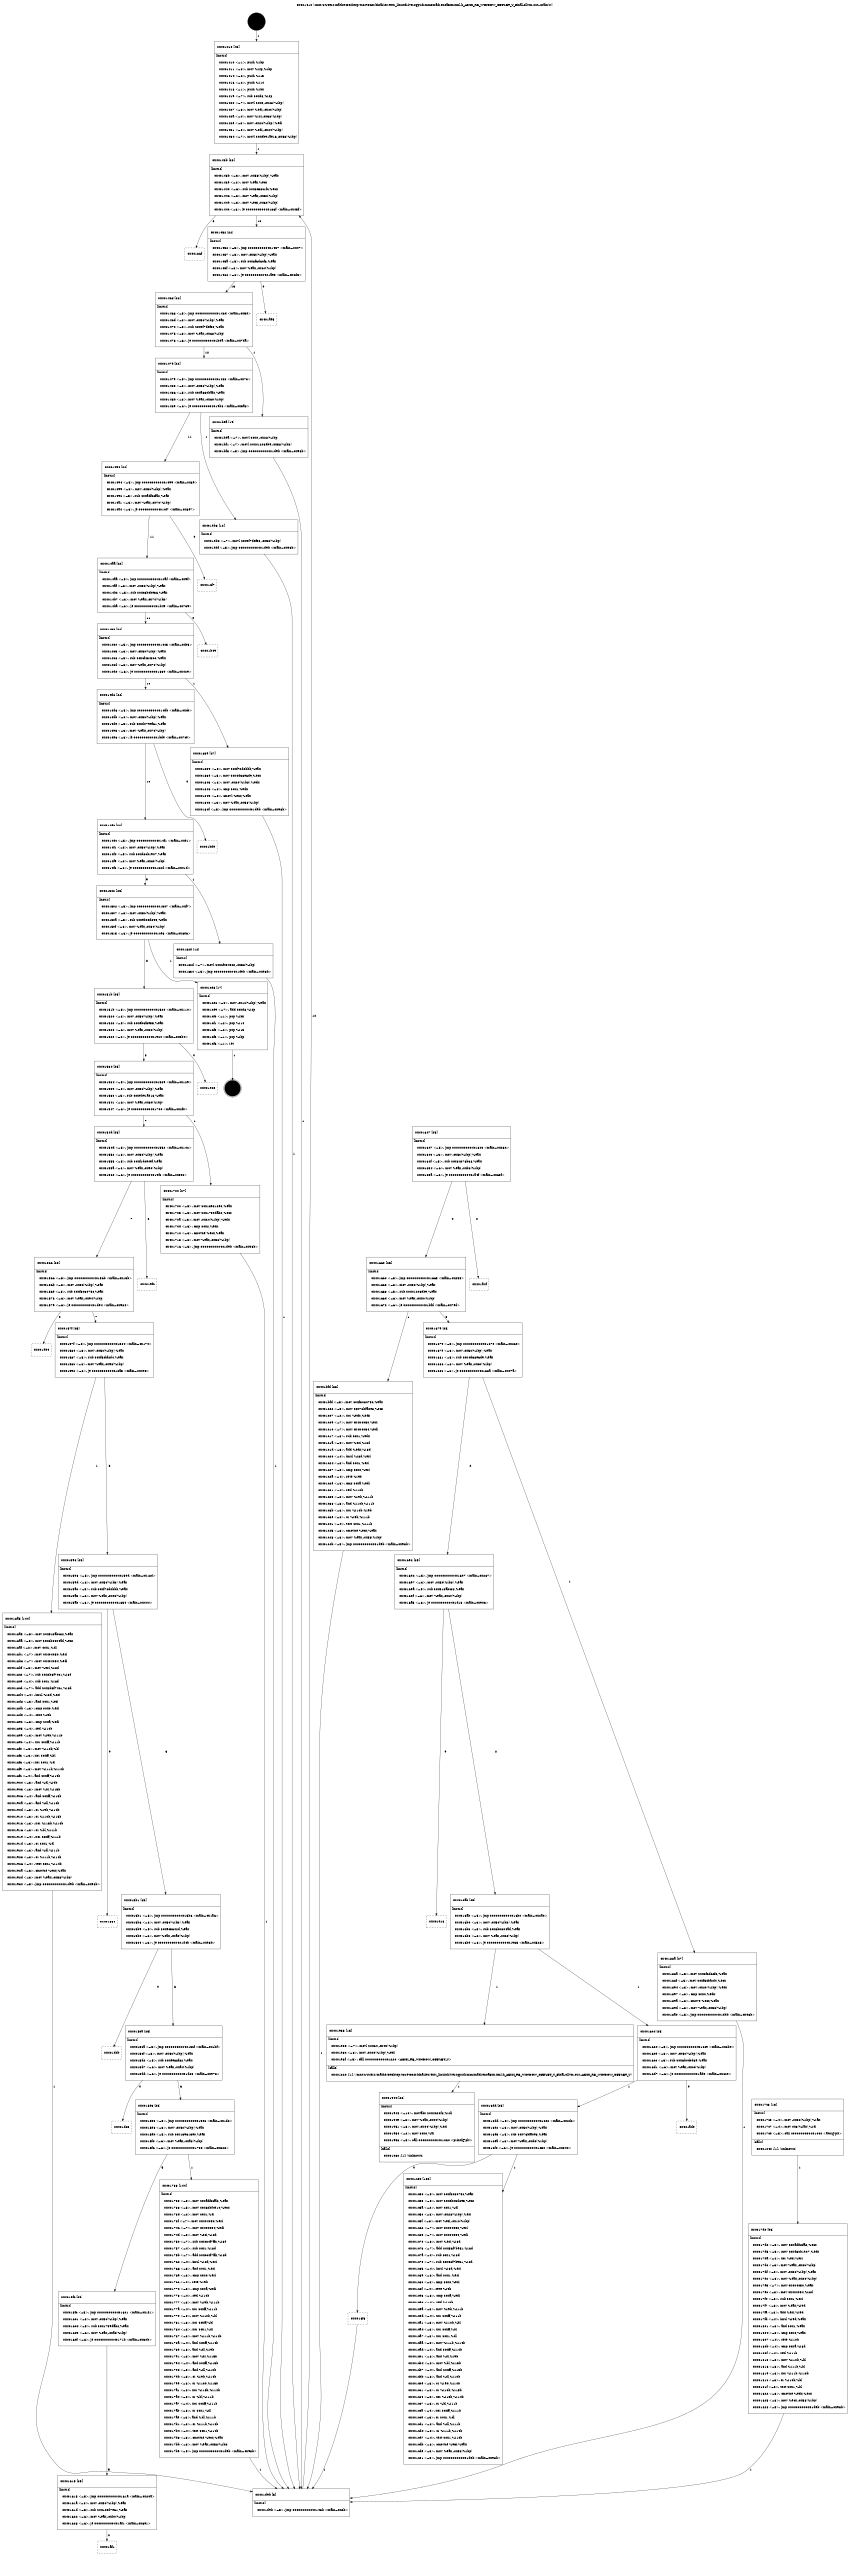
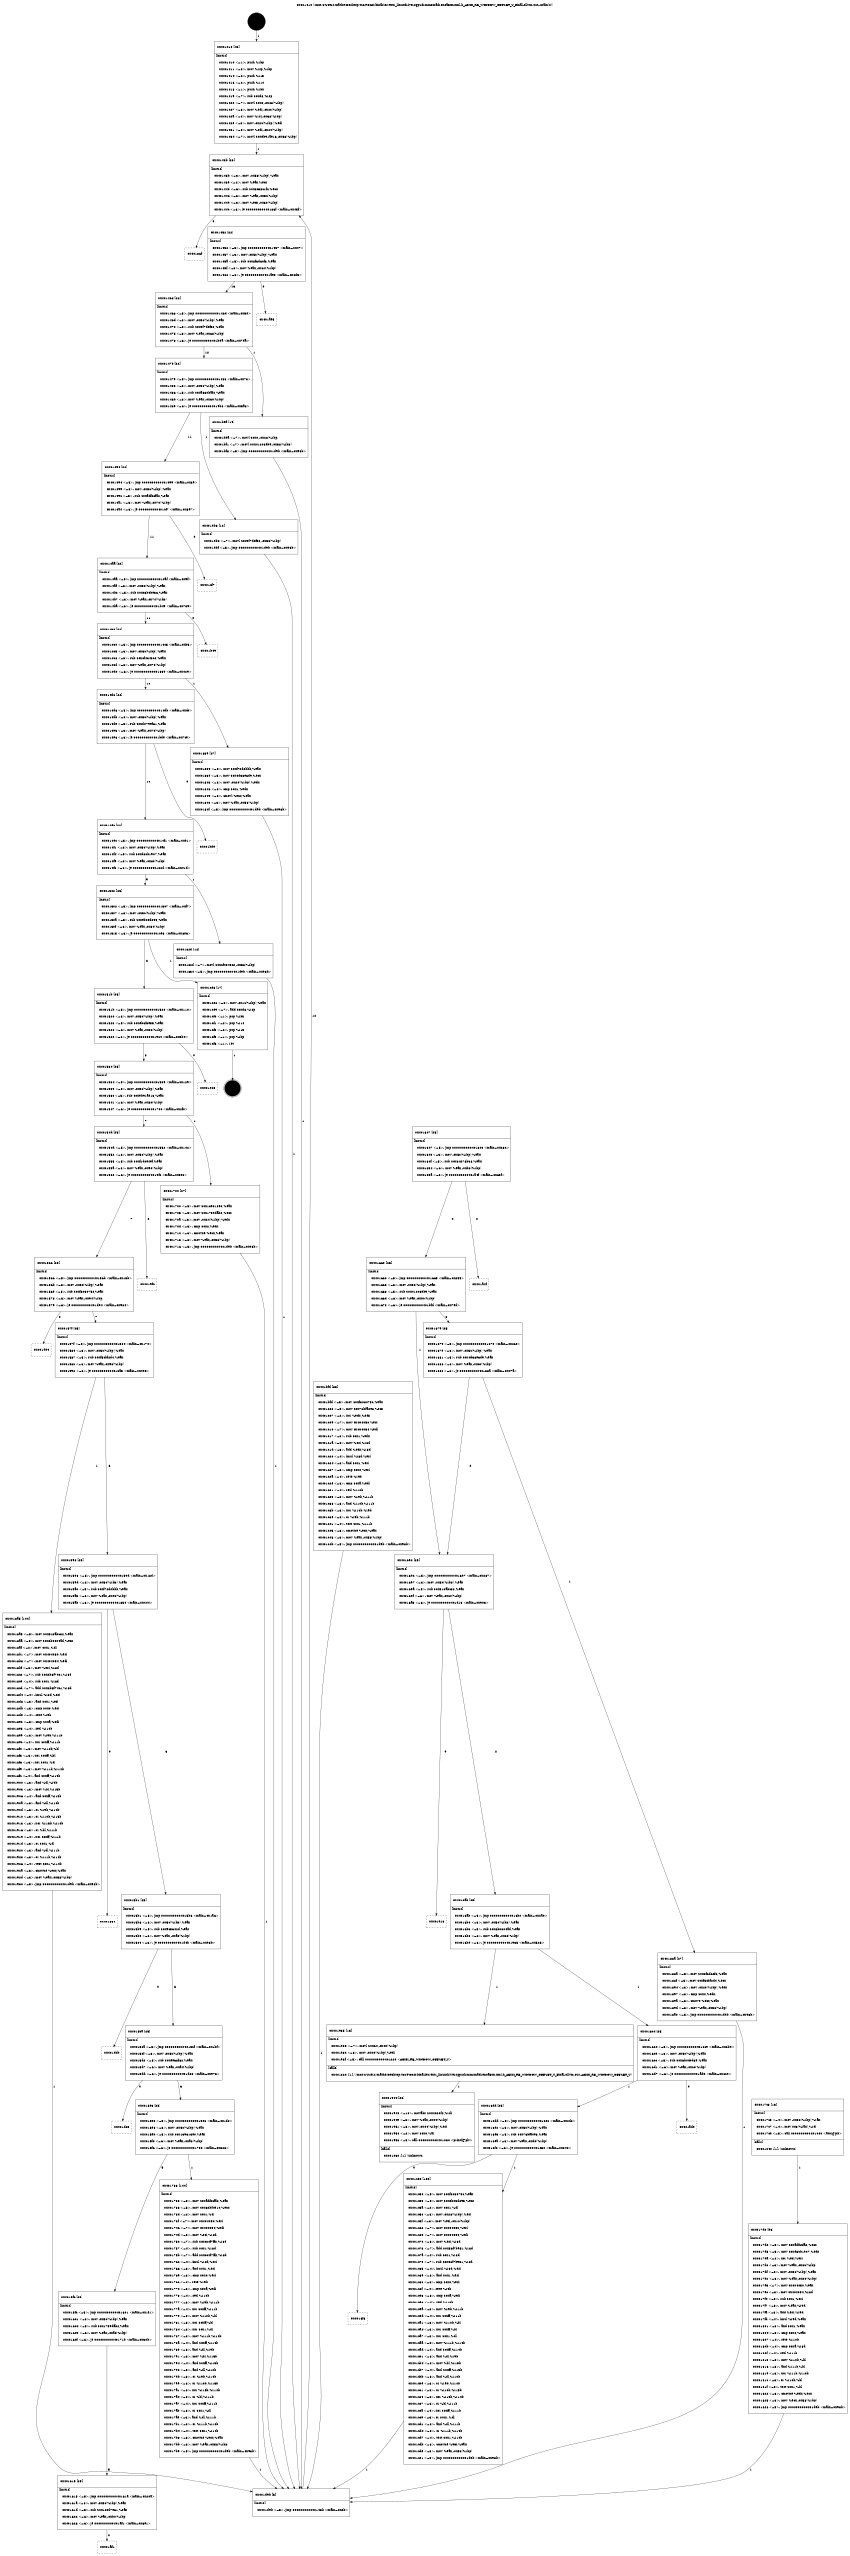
edge "0x40143b [23]" -> "0x401452 [22]": removed, label "13"
edge "0x401660 [25]" -> "0x401bfd [83]": now "0x401660 [25]" -> "0x401692 [25]"
edge "0x4016f6" -> "0x401d9b [5]": now "0x401c50 [150]" -> "0x401d9b [5]"
